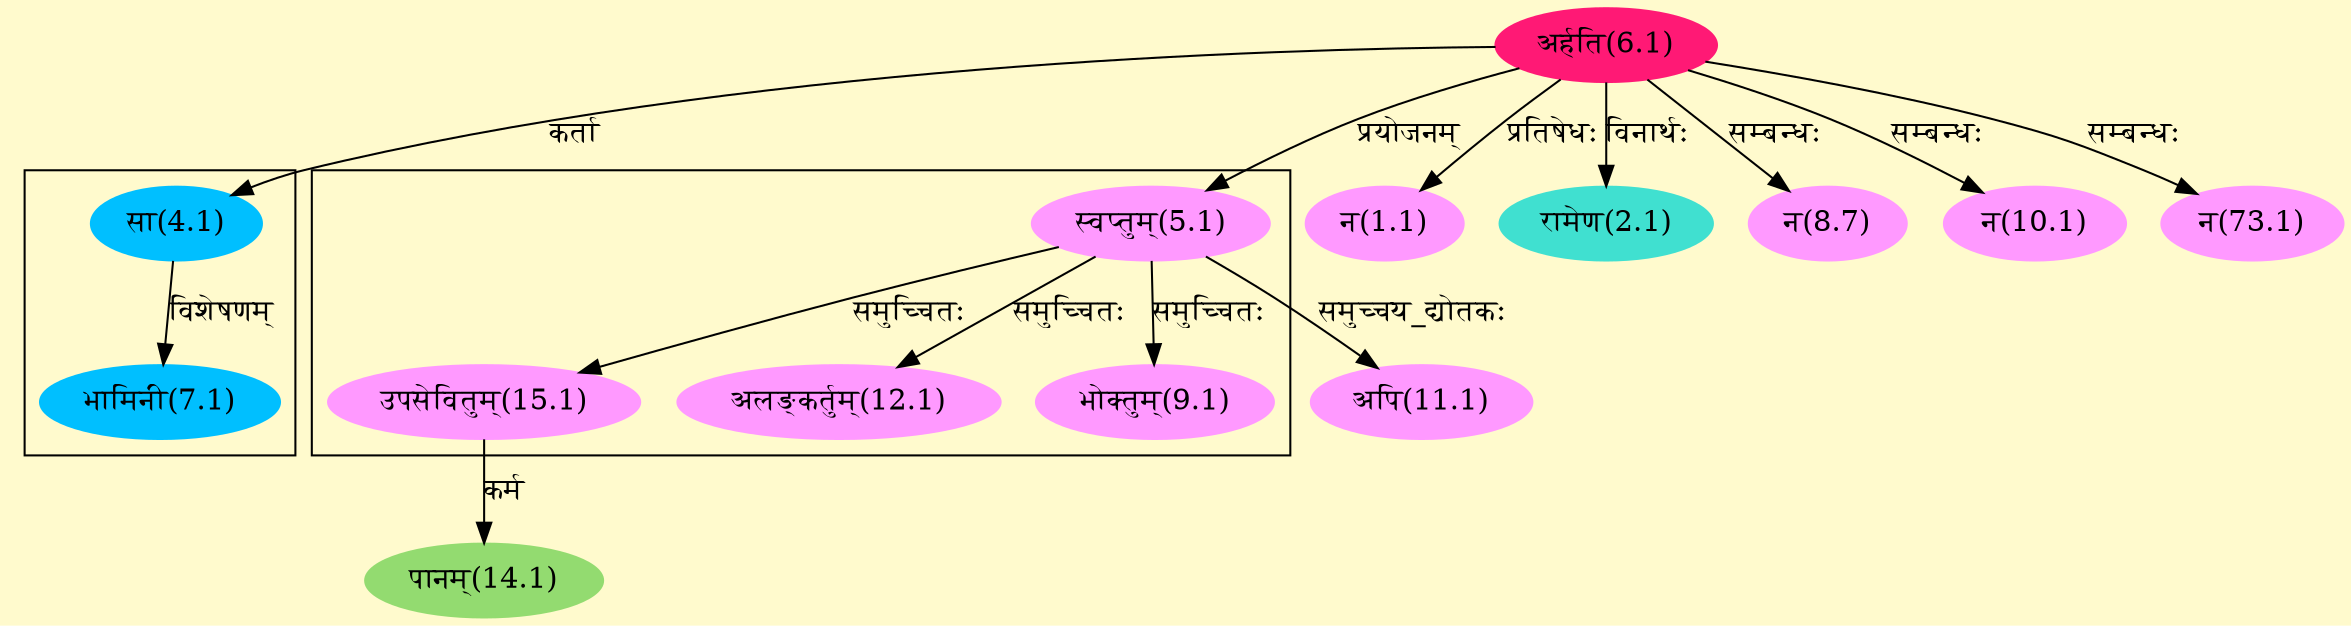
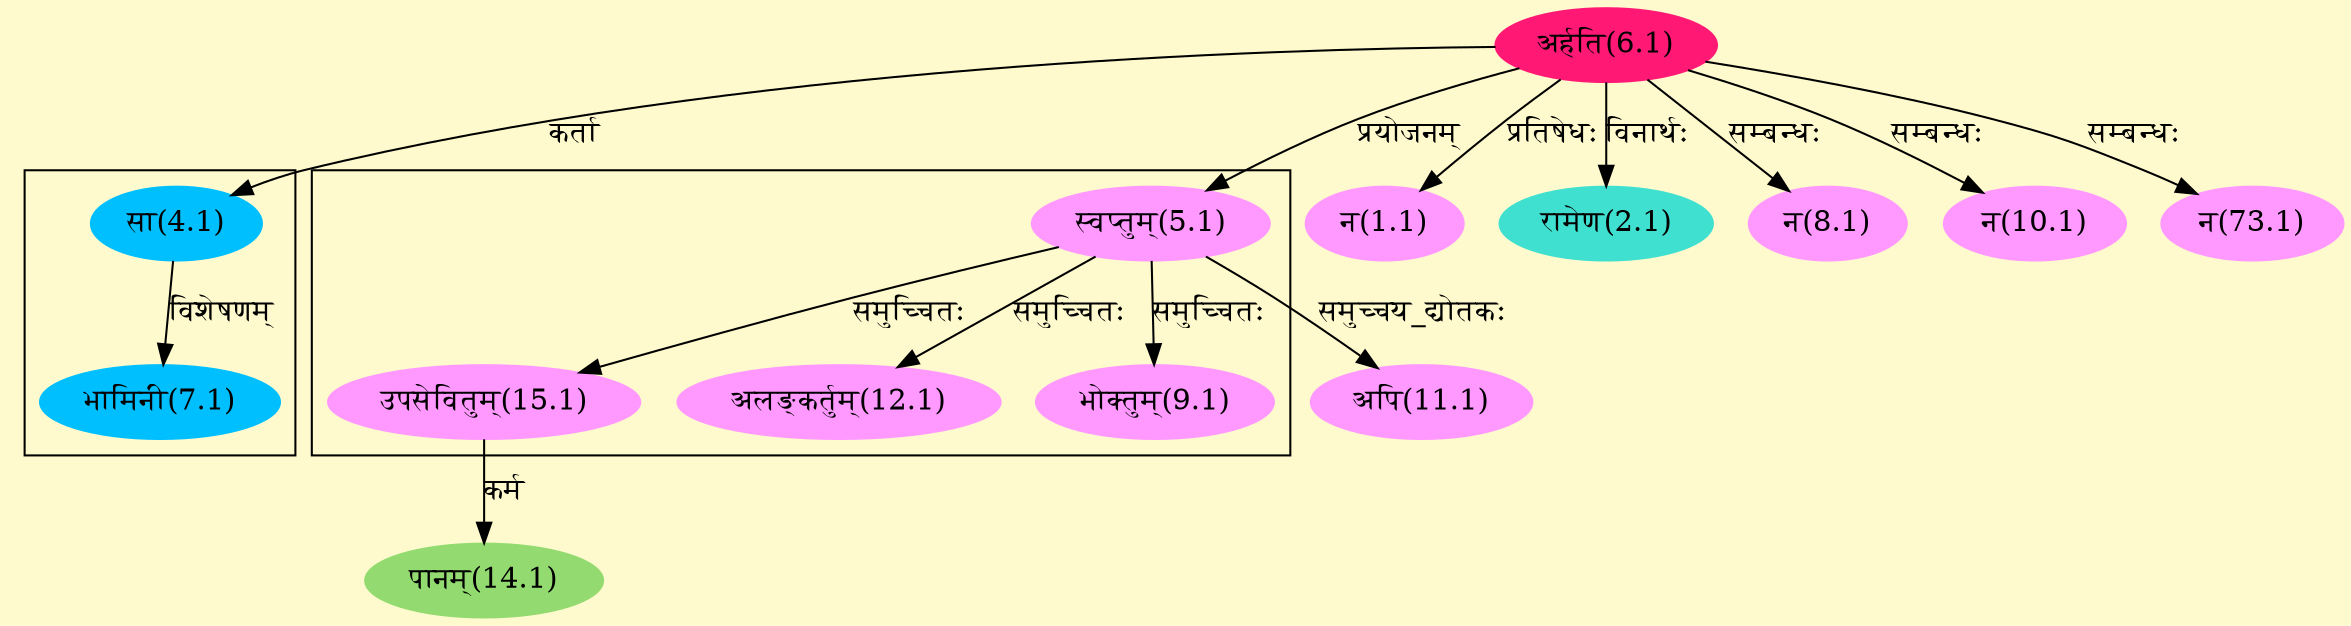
node "न(8.7)": label "न(8.7)" -> "न(8.1)"
